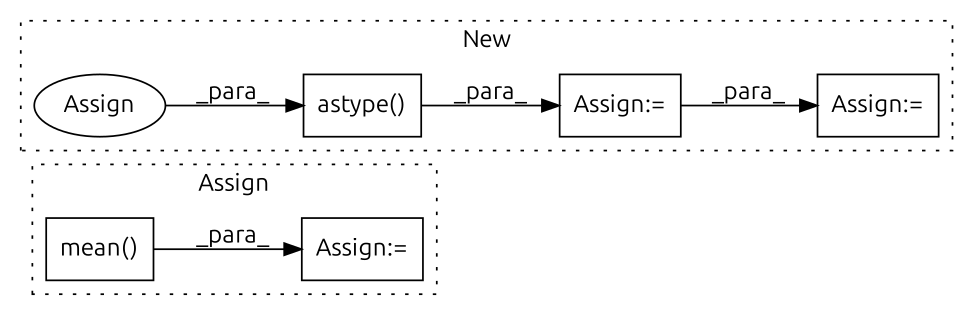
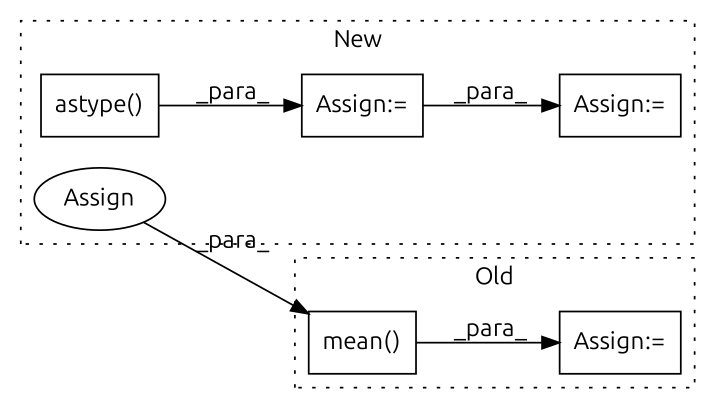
edge "Assign" -> "astype()": now "Assign" -> "mean()"
cluster "Assign": label "Assign" -> "Old"
